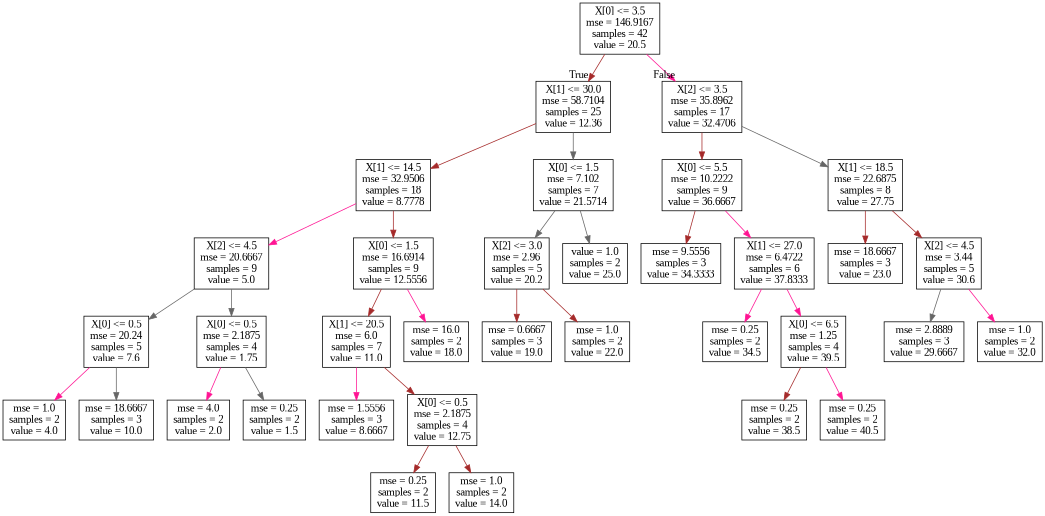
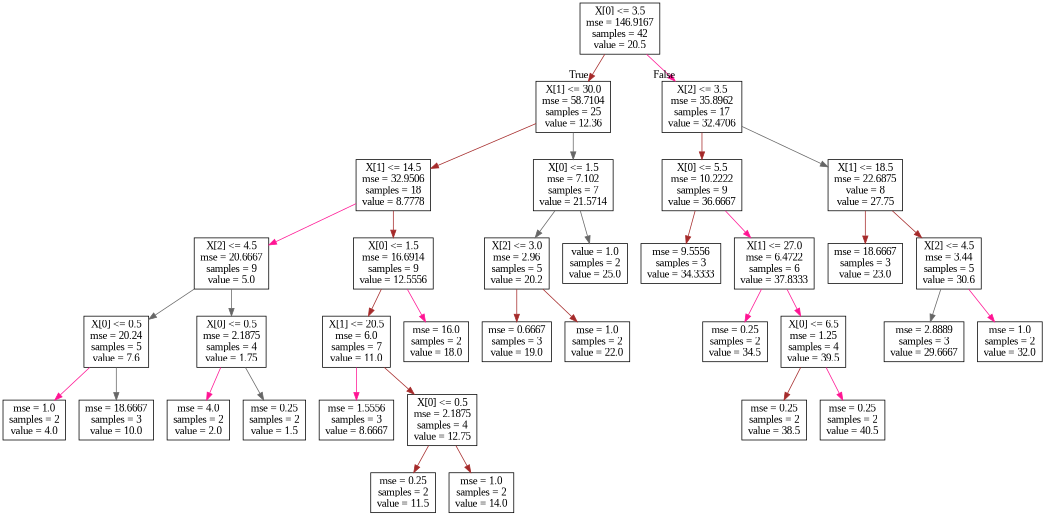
node "X[1] <= 18.5 mse = 22.6875 samples = 8 value = 27.75": label "X[1] <= 18.5 mse = 22.6875 samples = 8 value = 27.75" -> "X[1] <= 18.5 mse = 22.6875 value = 8 value = 27.75"
